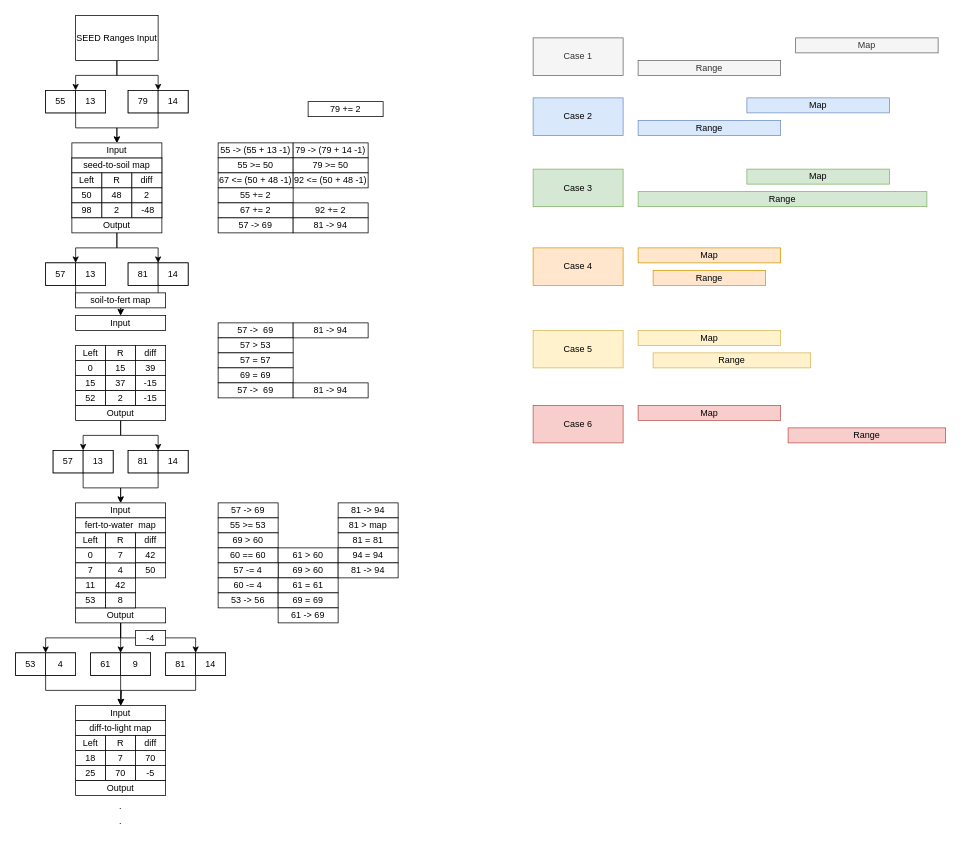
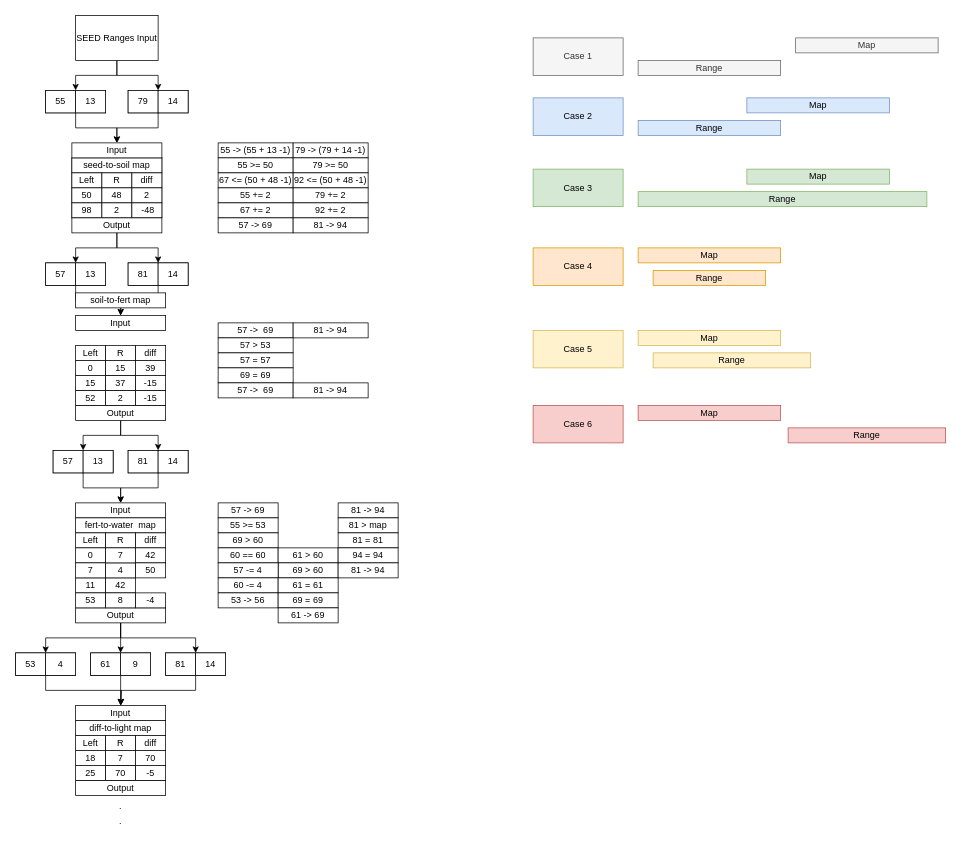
node "79 += 2": moved (345, 109) -> (330, 195)
node "-4": moved (150, 638) -> (150, 600)
